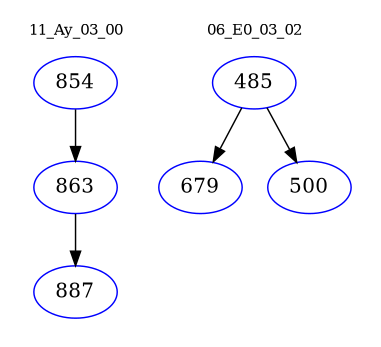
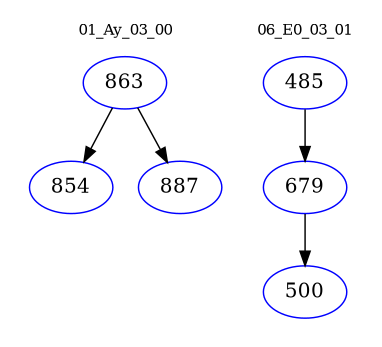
cluster "11_Ay_03_00": label "11_Ay_03_00" -> "01_Ay_03_00"
cluster "06_E0_03_02": label "06_E0_03_02" -> "06_E0_03_01"
edge "854" -> "863": reversed
edge "485" -> "500": now "679" -> "500"
